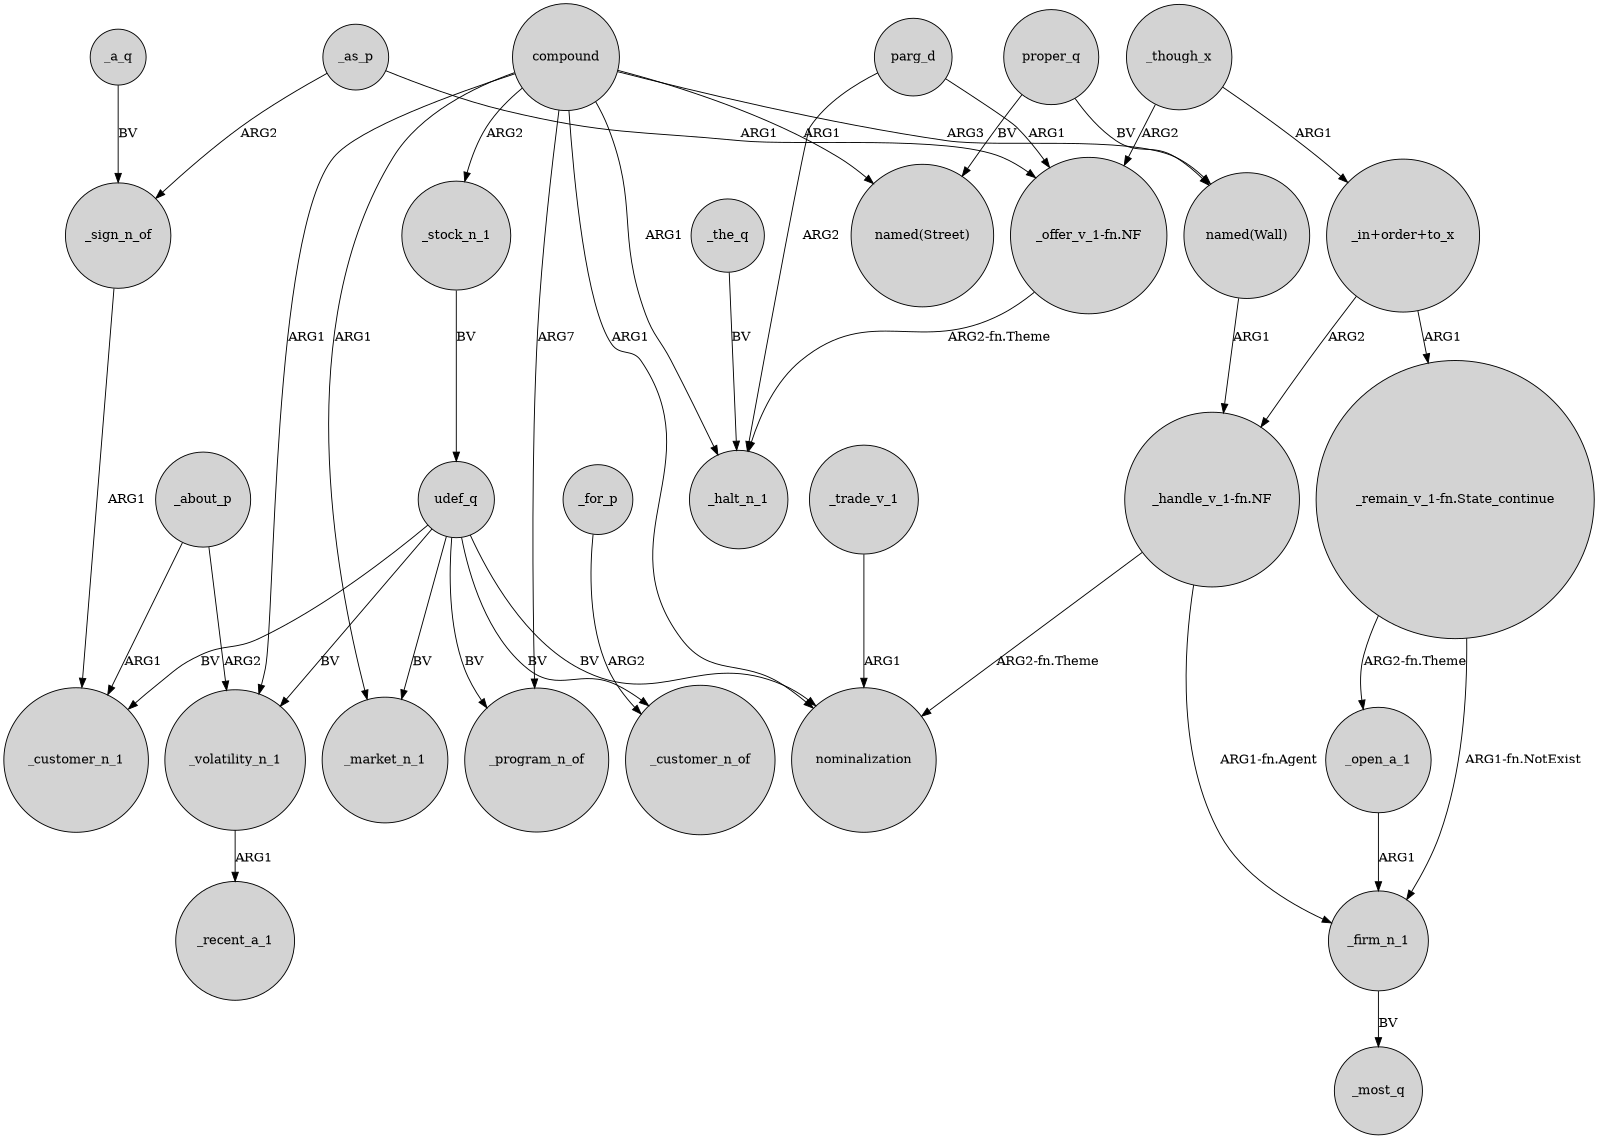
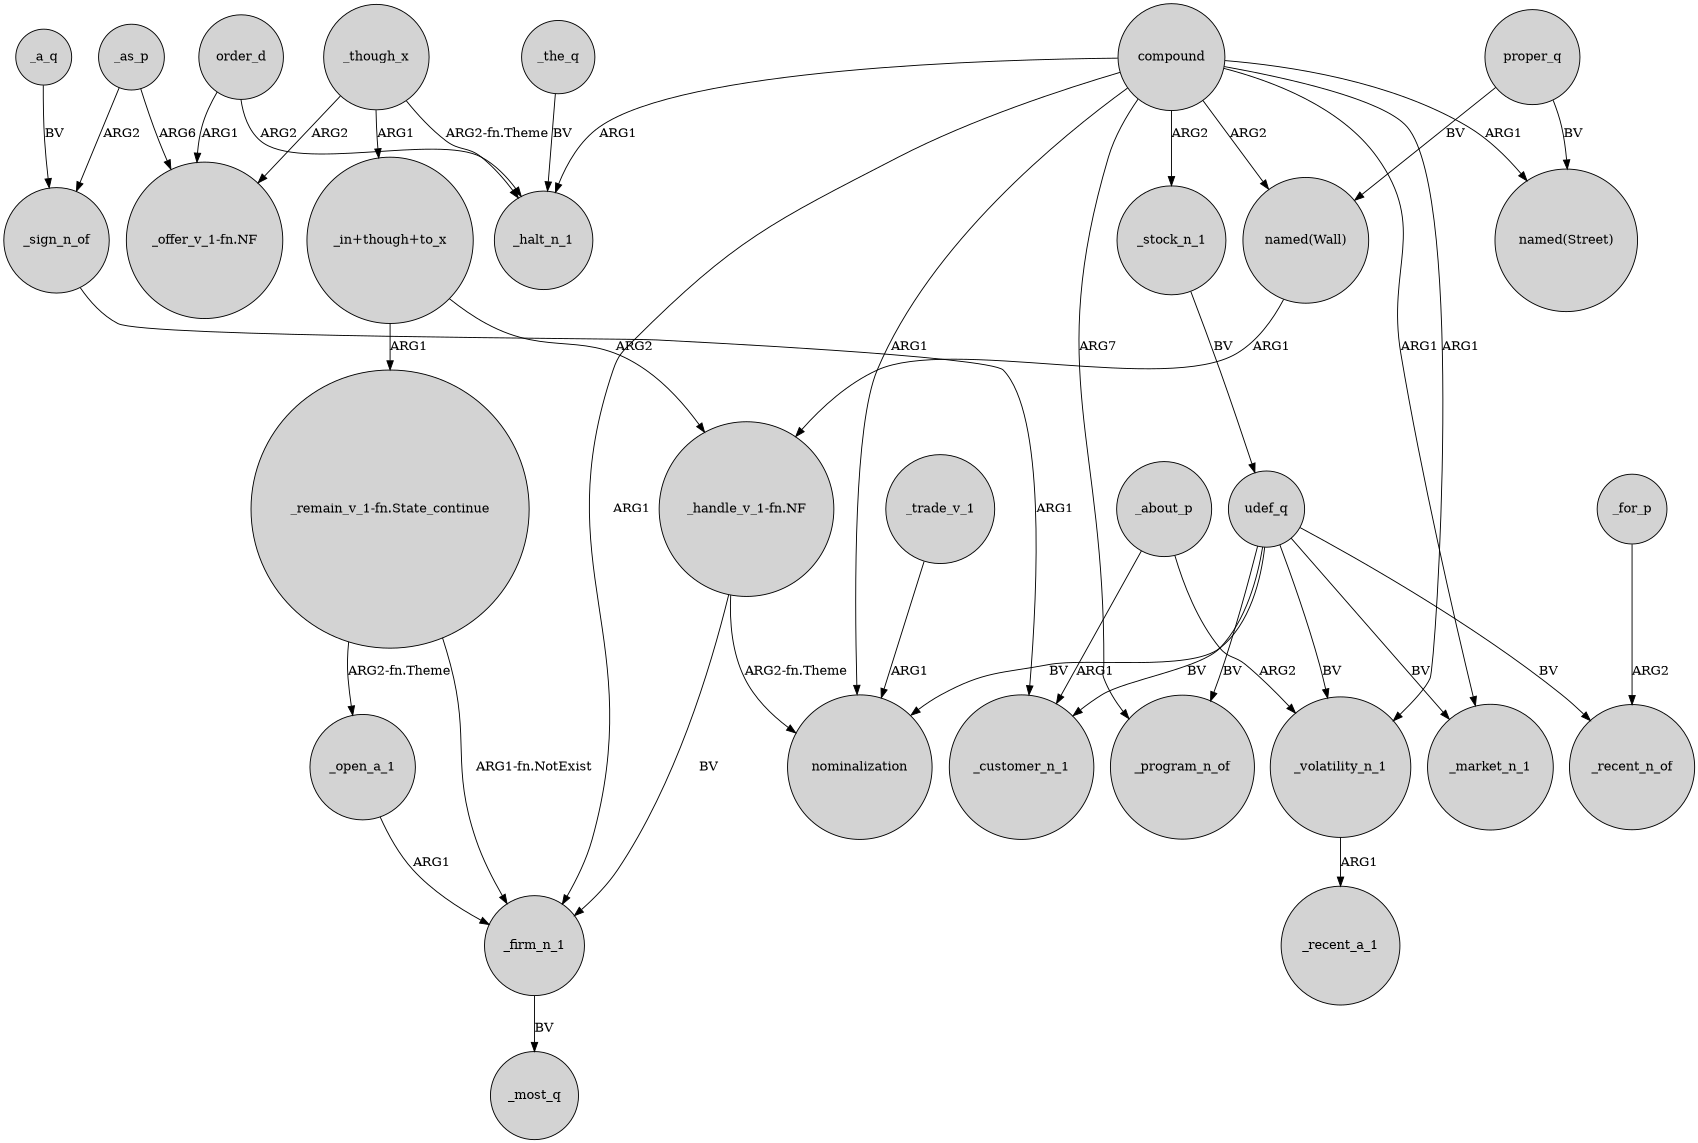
node "parg_d": label "parg_d" -> "order_d"
edge "_as_p" -> "_offer_v_1-fn.NF": label "ARG1" -> "ARG6"
edge "compound" -> "named(Wall)": label "ARG3" -> "ARG2"
node "_in+order+to_x": label "_in+order+to_x" -> "_in+though+to_x"
edge "compound" -> "_firm_n_1": added, label "ARG1"
edge "_offer_v_1-fn.NF" -> "_halt_n_1": now "_though_x" -> "_halt_n_1"
node "_customer_n_of": label "_customer_n_of" -> "_recent_n_of"
edge "_handle_v_1-fn.NF" -> "_firm_n_1": label "ARG1-fn.Agent" -> "BV"
